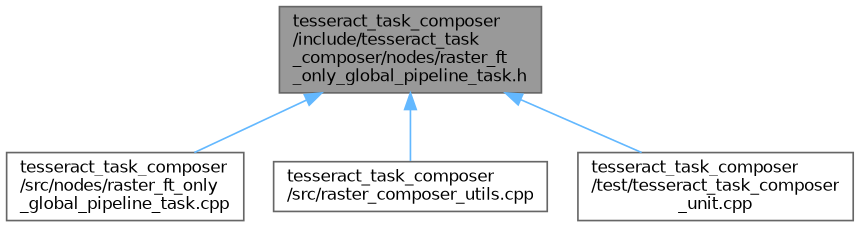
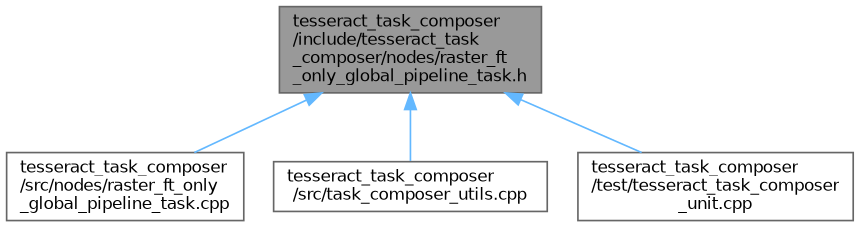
node "tesseract_task_composer /src/raster_composer_utils.cpp": label "tesseract_task_composer /src/raster_composer_utils.cpp" -> "tesseract_task_composer /src/task_composer_utils.cpp"
